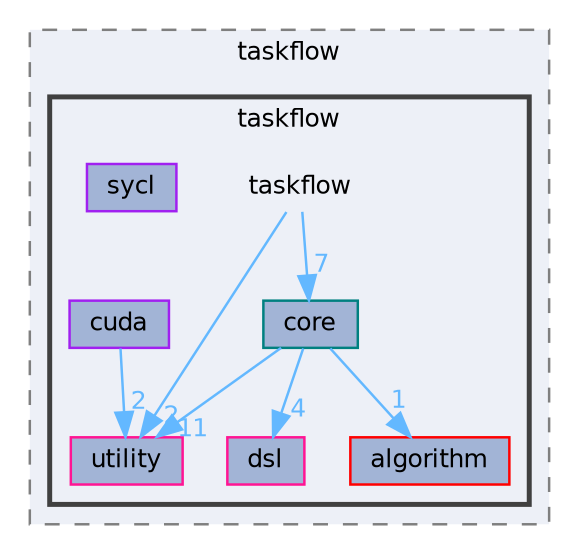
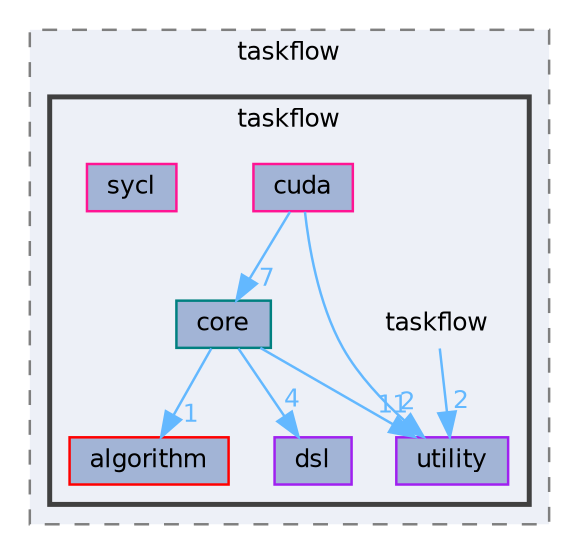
node "sycl": color purple -> deeppink
edge "taskflow" -> "core": now "cuda" -> "core"
node "cuda": color purple -> deeppink
node "utility": color deeppink -> purple
node "dsl": color deeppink -> purple
